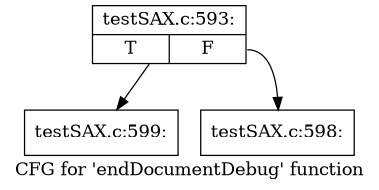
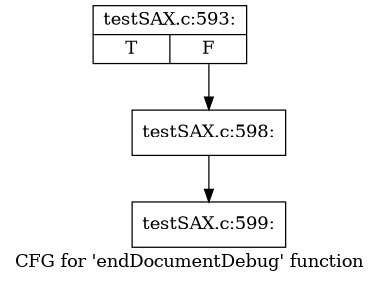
edge "testSAX.c:593:" -> "testSAX.c:599:": now "testSAX.c:598:" -> "testSAX.c:599:"
